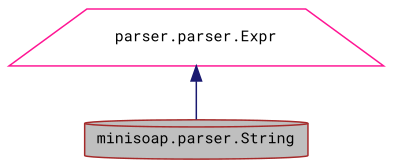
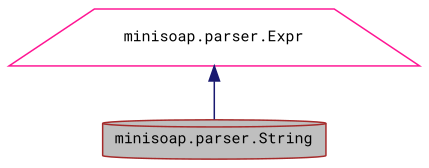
node "parser.parser.Expr": label "parser.parser.Expr" -> "minisoap.parser.Expr"
